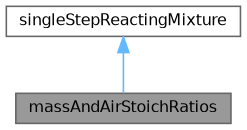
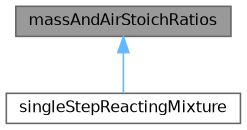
edge "massAndAirStoichRatios" -> "singleStepReactingMixture": reversed
